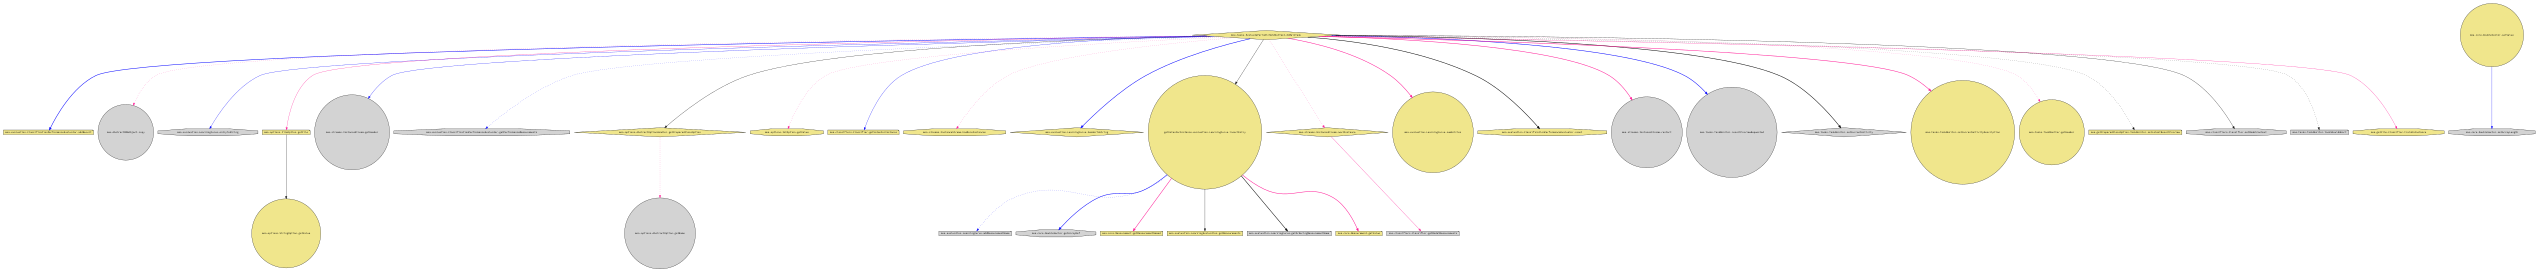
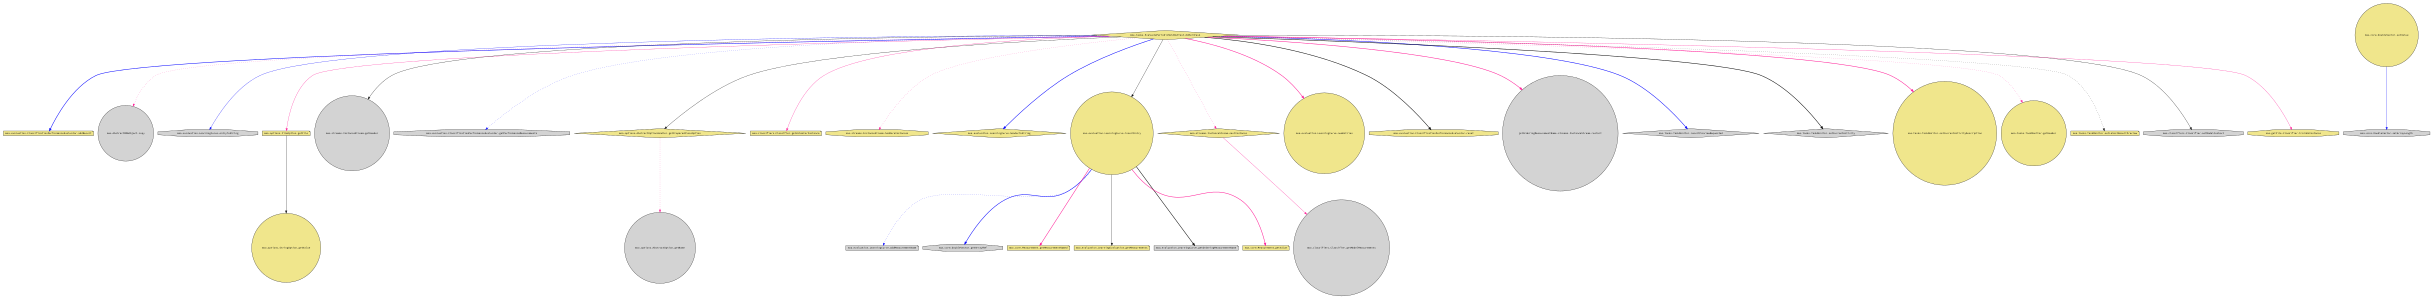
edge "moa.tasks.EvaluatePeriodicHeldOutTest.doMainTask" -> "moa.classifiers.Classifier.getVotesForInstance": color blue -> deeppink
edge "moa.tasks.EvaluatePeriodicHeldOutTest.doMainTask" -> "moa.streams.InstanceStream.getHeader": color blue -> black
node "moa.options.IntOption.getValue": removed
node "getVotesForInstance.evaluation.LearningCurve.insertEntry": label "getVotesForInstance.evaluation.LearningCurve.insertEntry" -> "moa.evaluation.LearningCurve.insertEntry"
node "moa.streams.InstanceStream.restart": label "moa.streams.InstanceStream.restart" -> "getOrderingMeasurementName.streams.InstanceStream.restart"
node "moa.tasks.TaskMonitor.resultPreviewRequested": shape circle -> diamond
node "moa.getPreparedClassOption.TaskMonitor.setLatestResultPreview": label "moa.getPreparedClassOption.TaskMonitor.setLatestResultPreview" -> "moa.tasks.TaskMonitor.setLatestResultPreview"
node "moa.tasks.TaskMonitor.taskShouldAbort": removed
node "moa.classifiers.Classifier.getModelMeasurements": shape note -> circle
